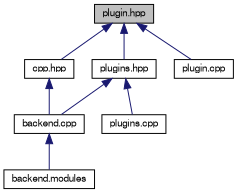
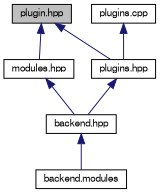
node "cpp.hpp": label "cpp.hpp" -> "modules.hpp"
node "plugin.cpp": removed
edge "plugins.cpp" -> "plugins.hpp": reversed
node "backend.cpp": label "backend.cpp" -> "backend.hpp"
